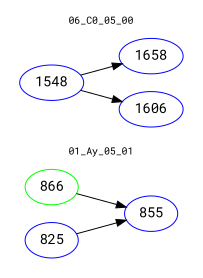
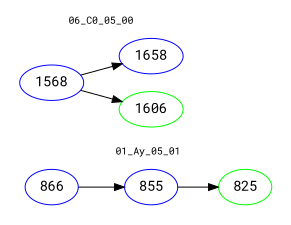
node "1548": label "1548" -> "1568"
node "1606": color blue -> green
node "866": color green -> blue
edge "825" -> "855": reversed
node "825": color blue -> green
